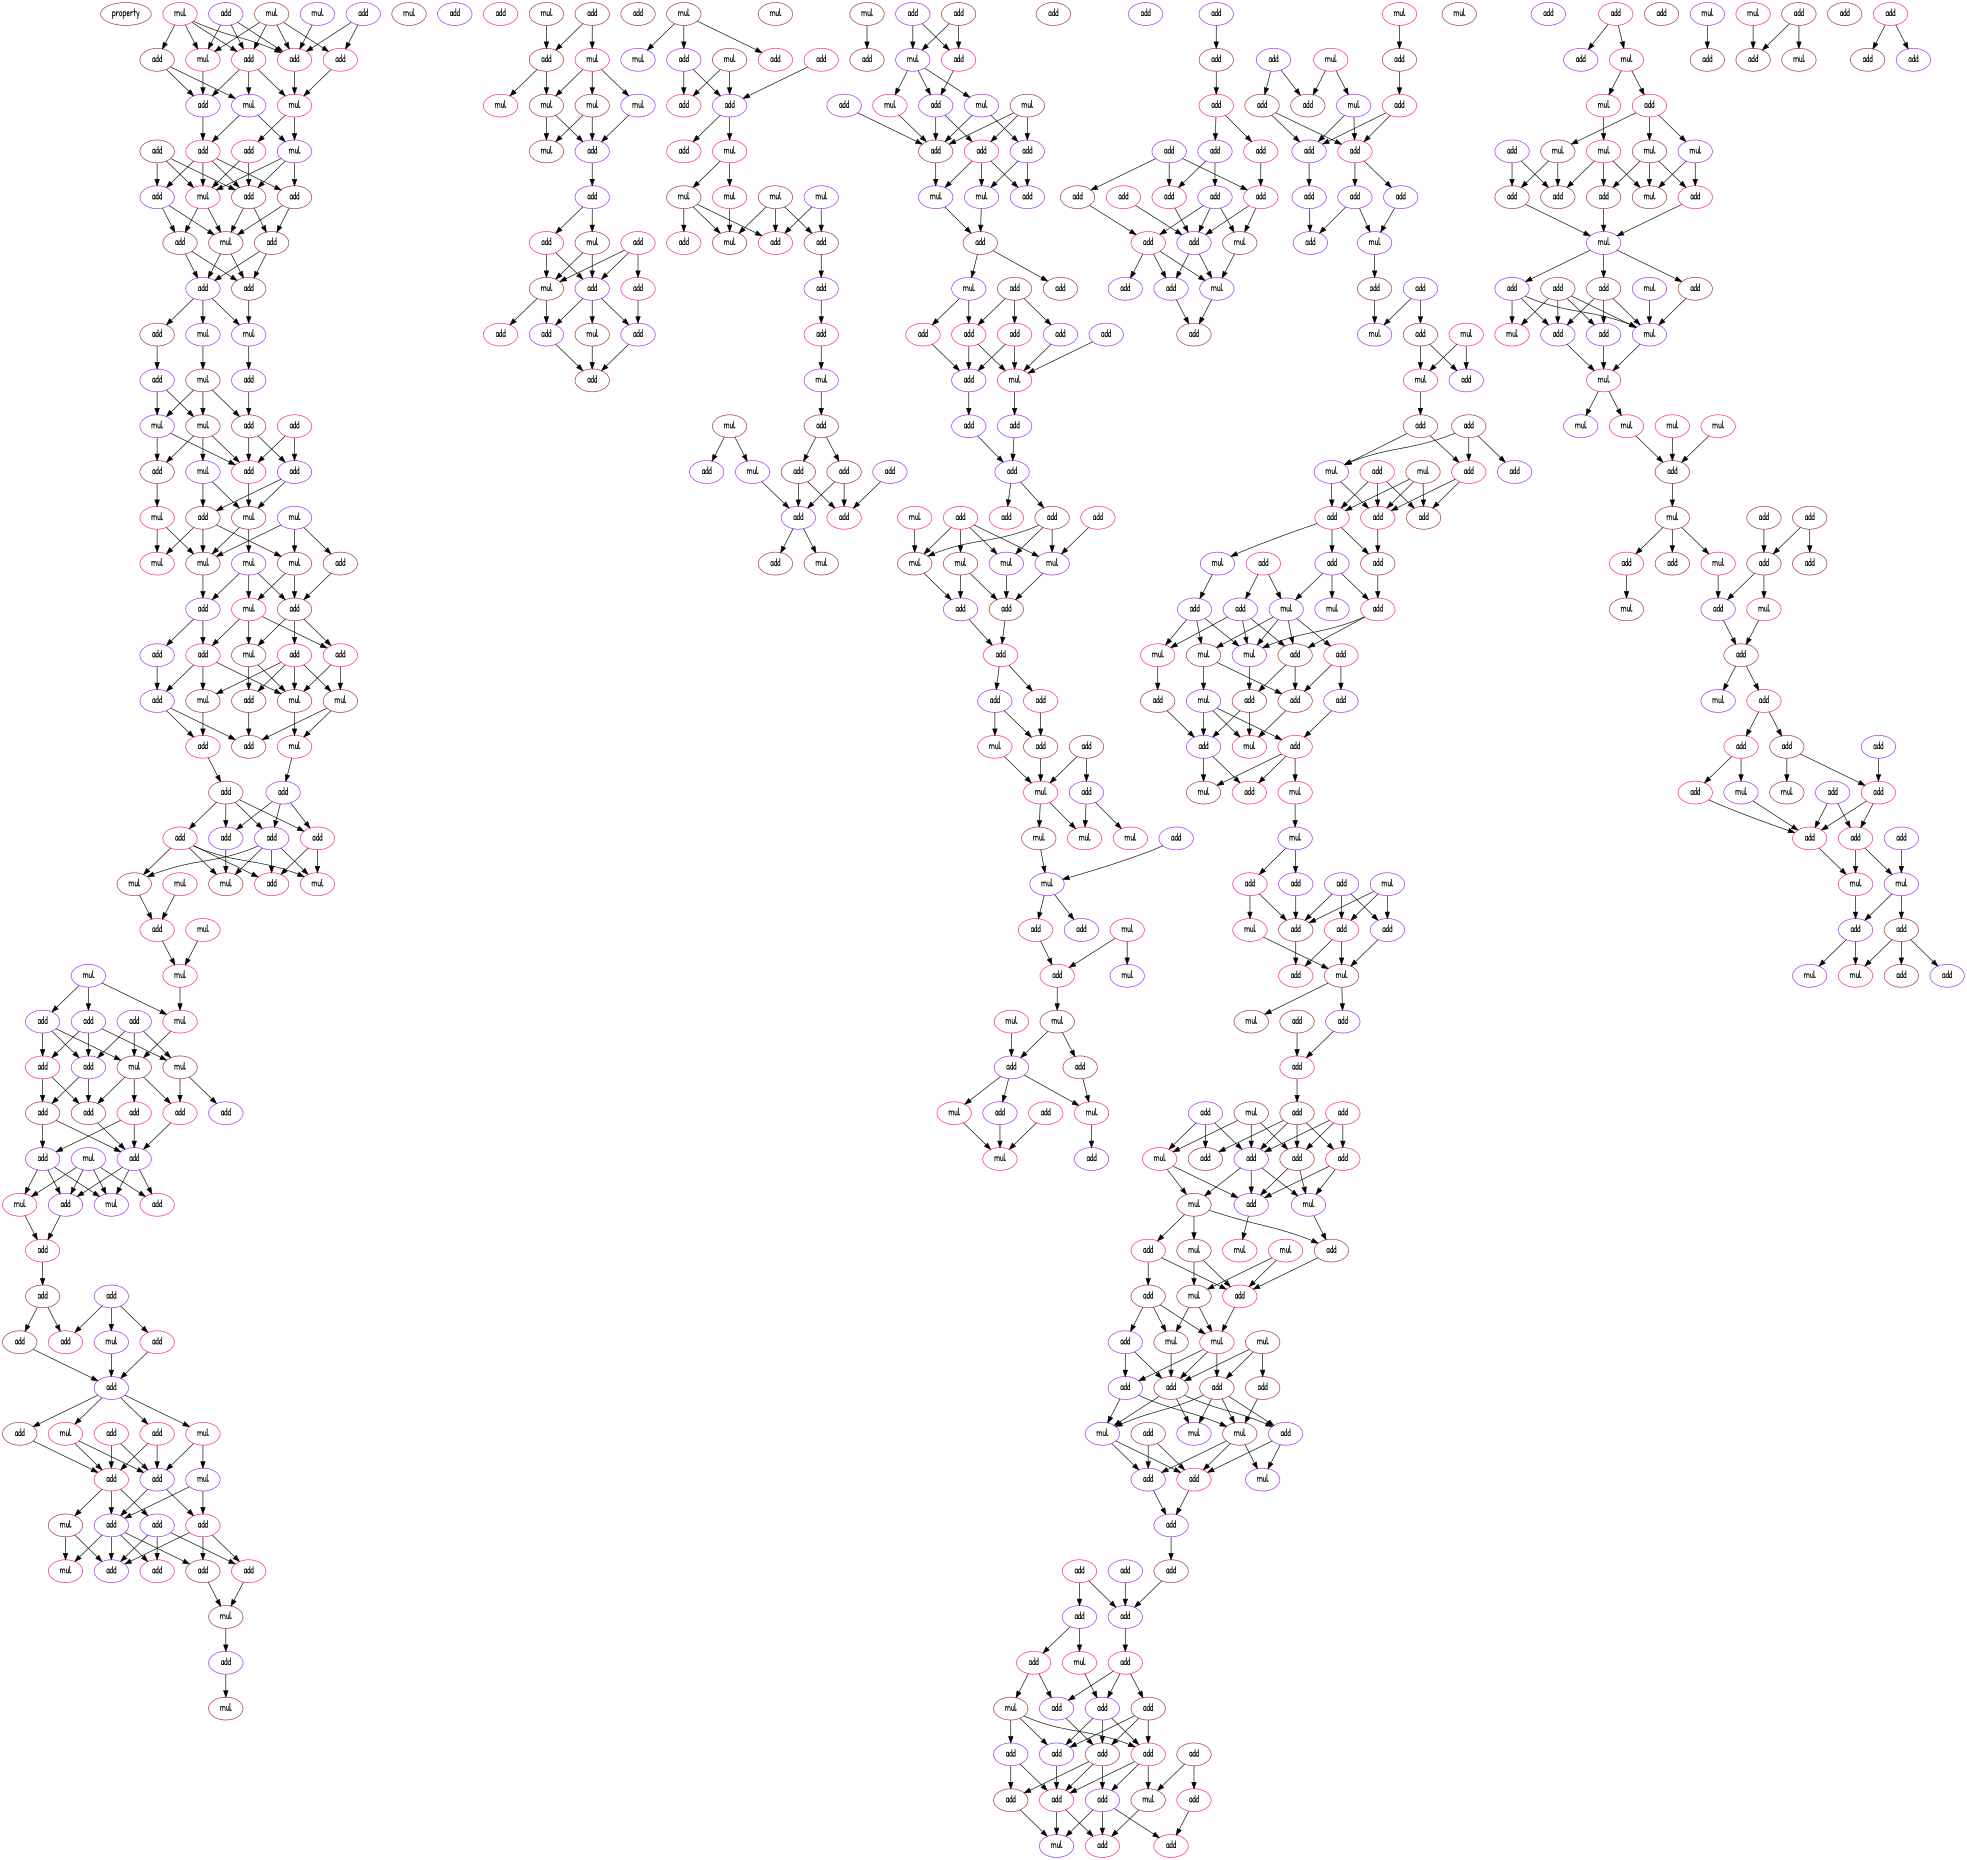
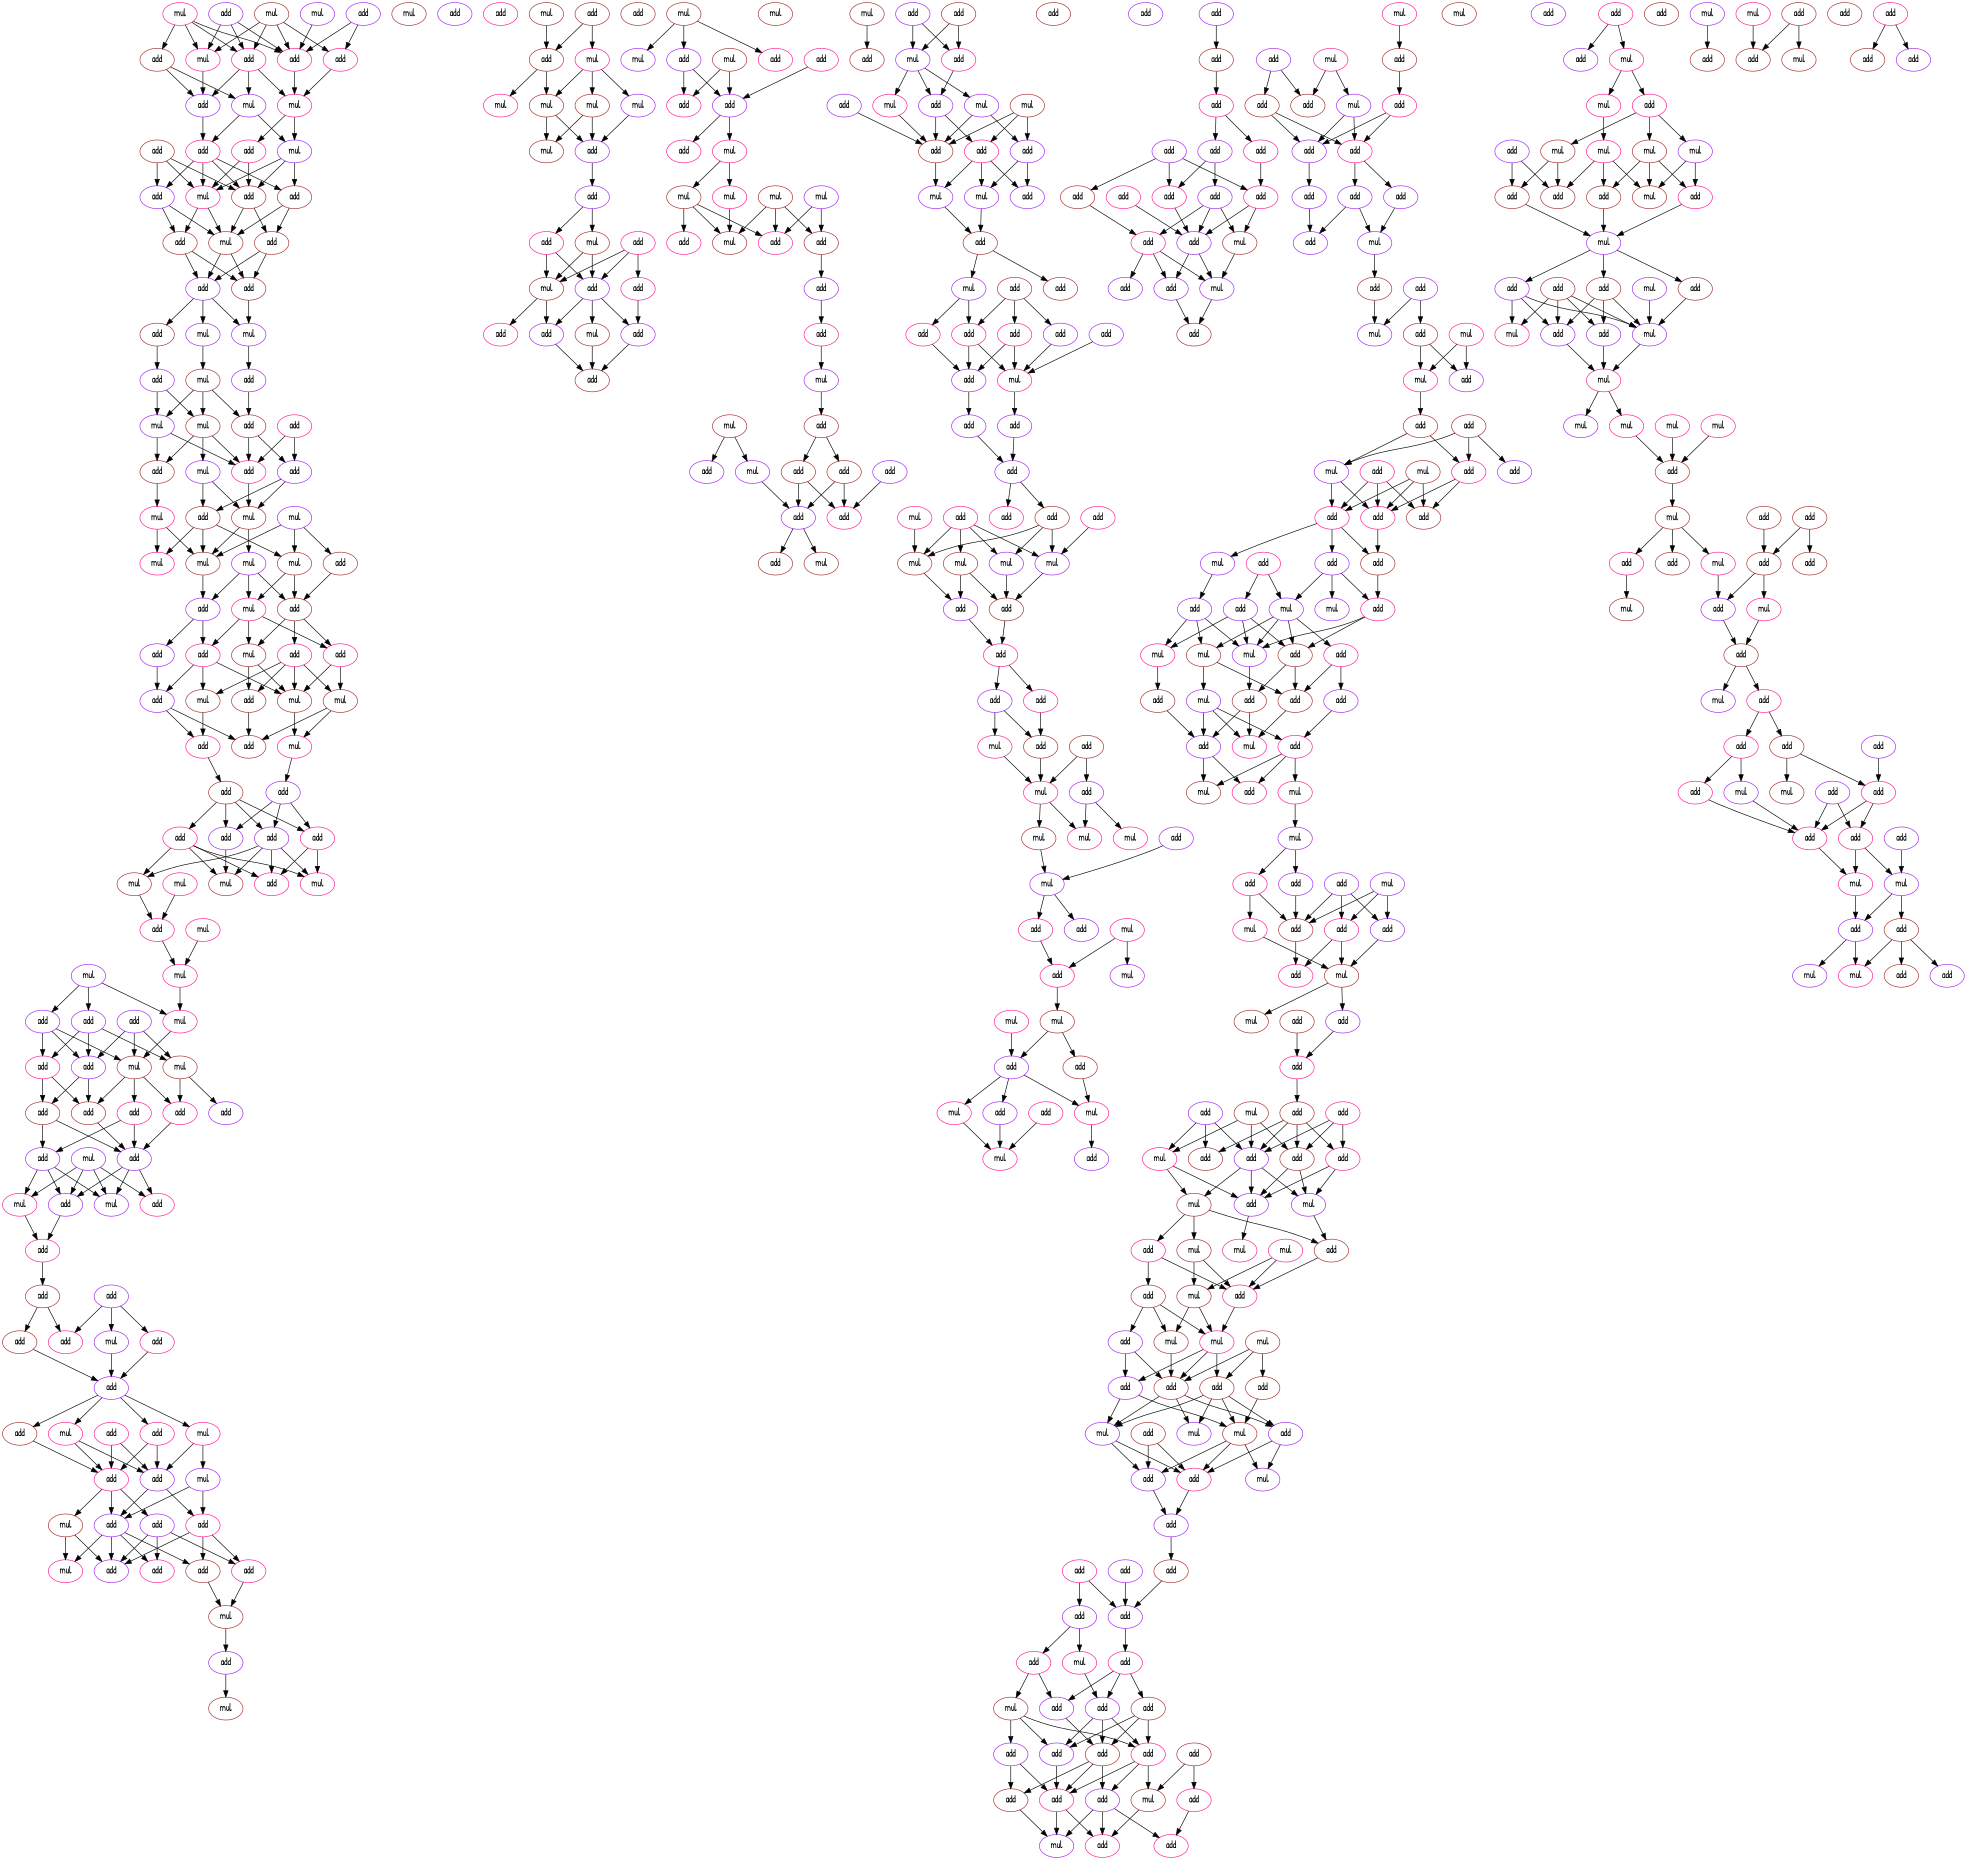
node "property": removed
